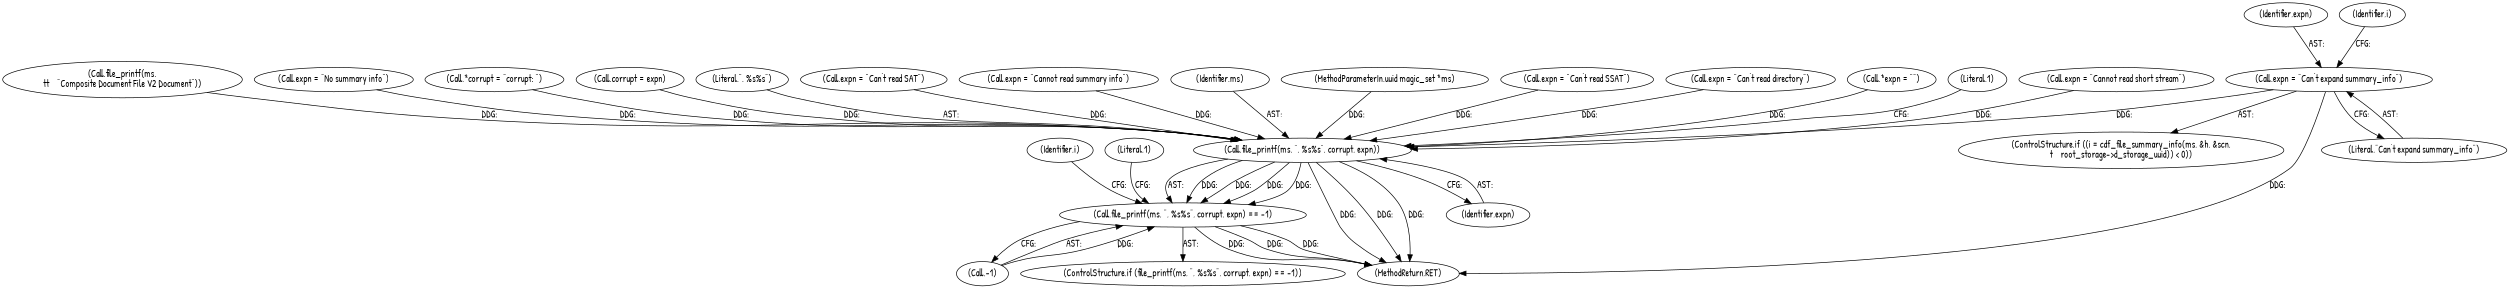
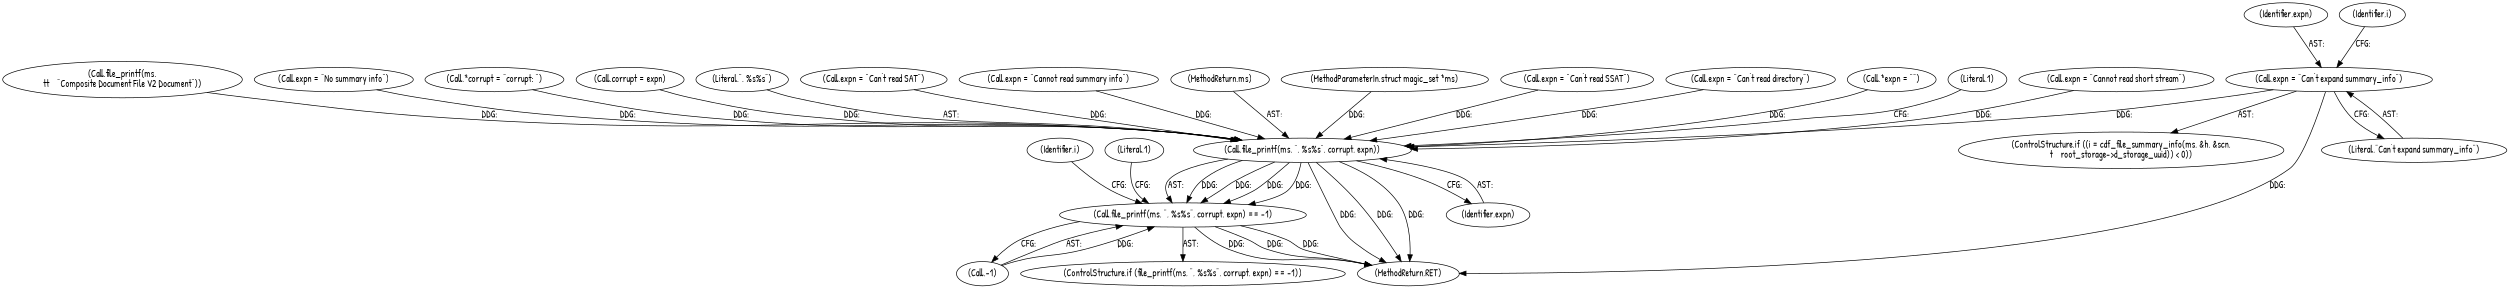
node "(Identifier,ms)": label "(Identifier,ms)" -> "(MethodReturn,ms)"
node "(MethodParameterIn,uuid magic_set *ms)": label "(MethodParameterIn,uuid magic_set *ms)" -> "(MethodParameterIn,struct magic_set *ms)"
